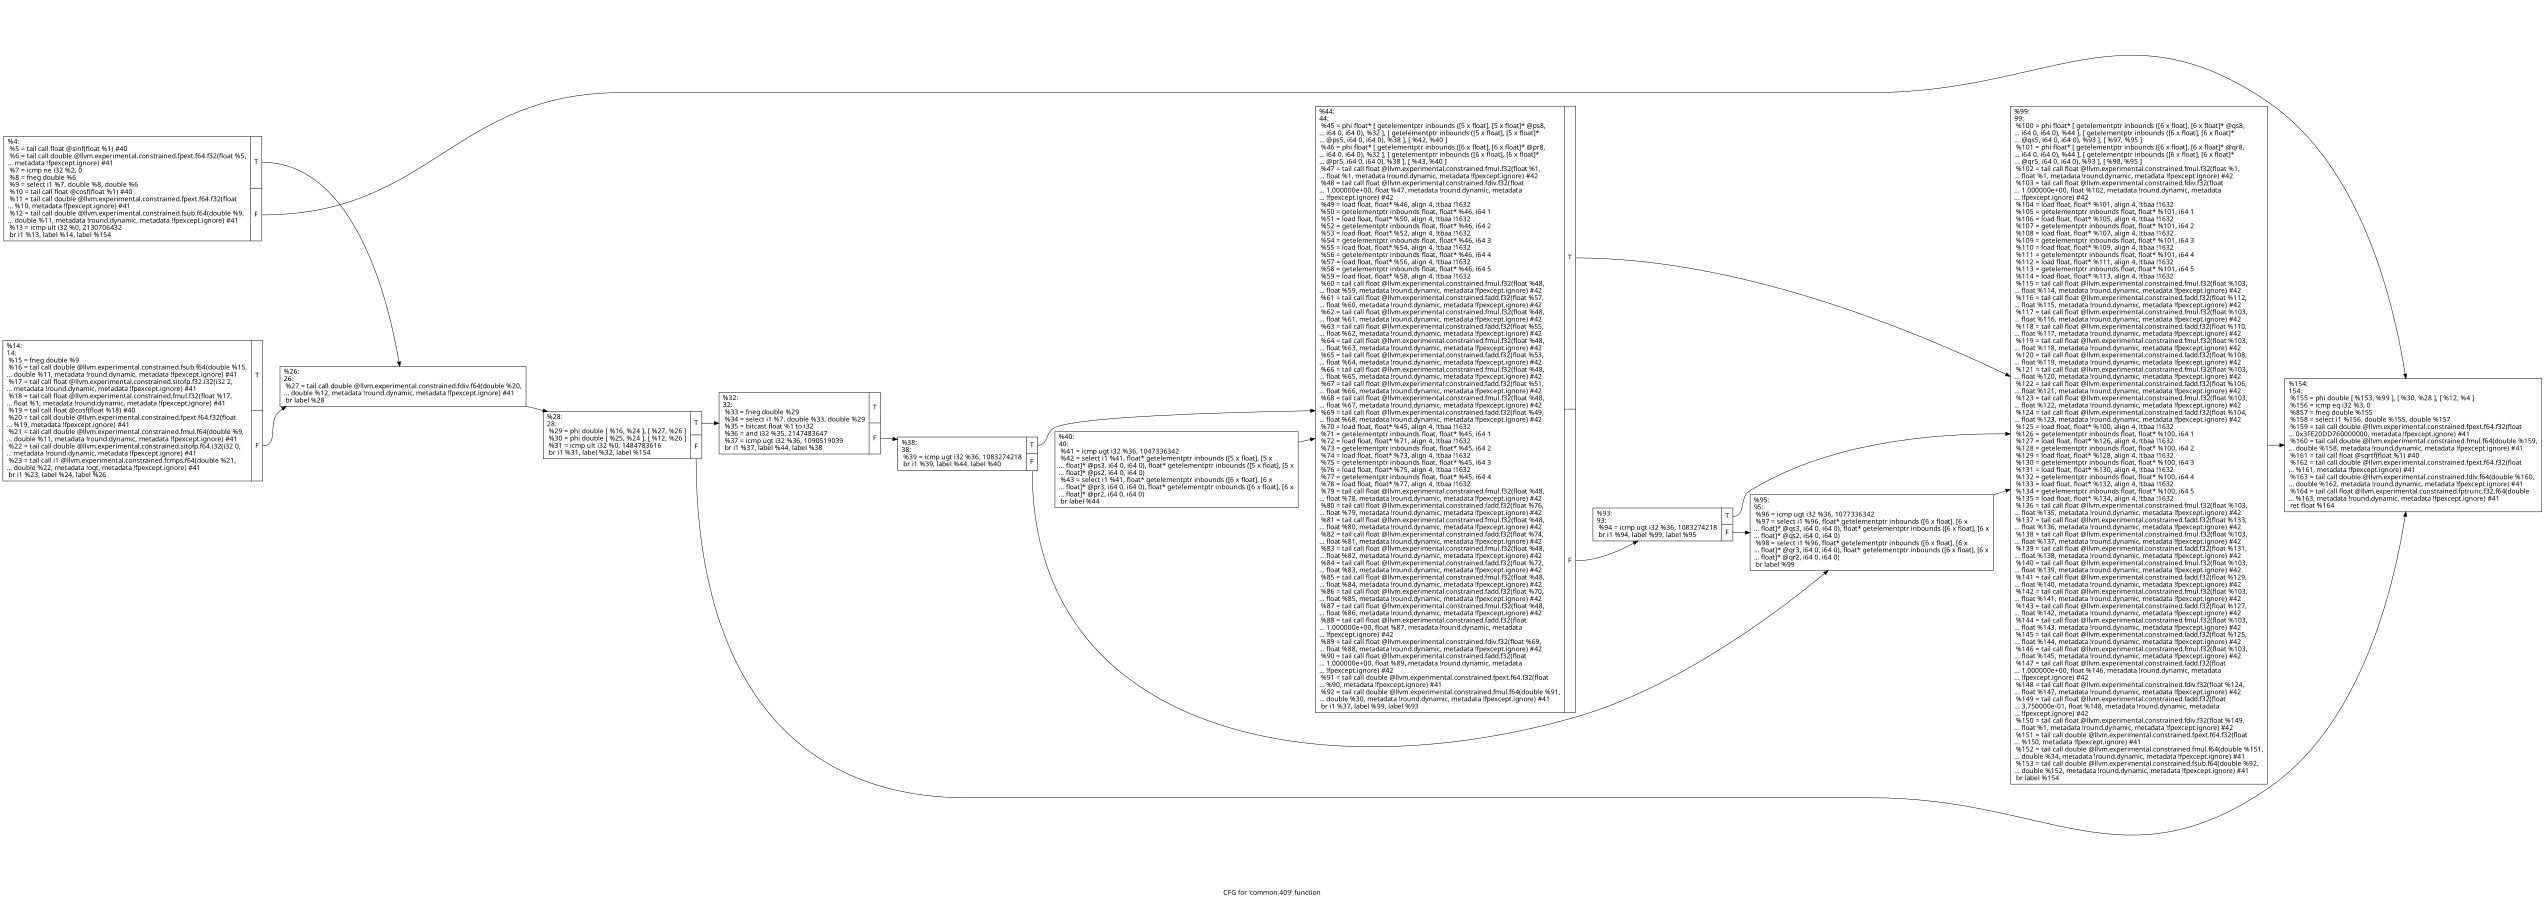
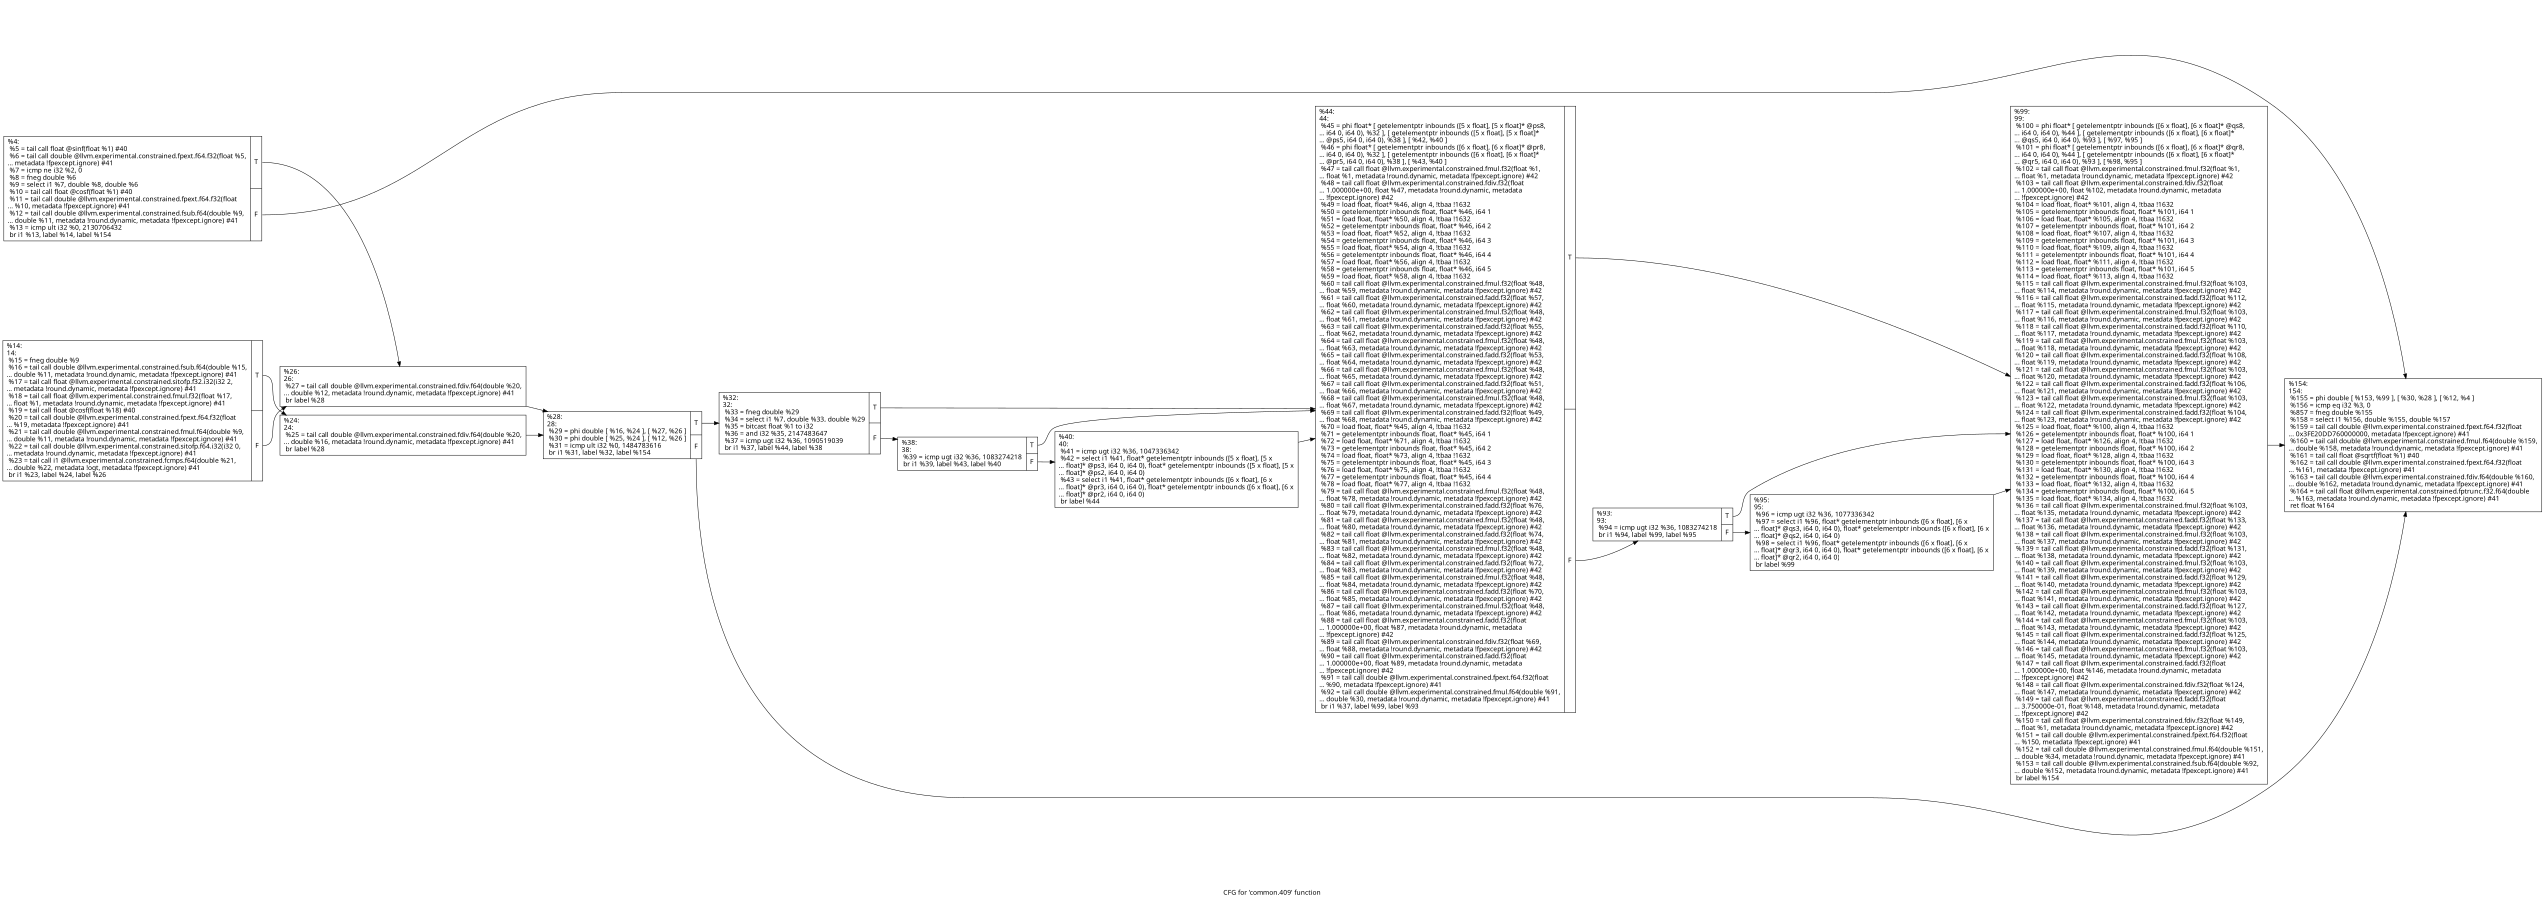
edge "%32:" -> "%44:": added
node "%24:": added
node "%38:": text "br i1 %39, label %44, label %40" -> "br i1 %39, label %43, label %40"
edge "%38:" -> "%95:": now "%38:" -> "%40:"
